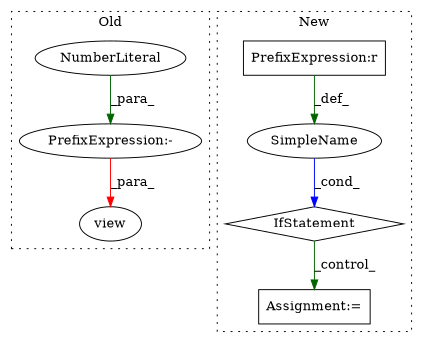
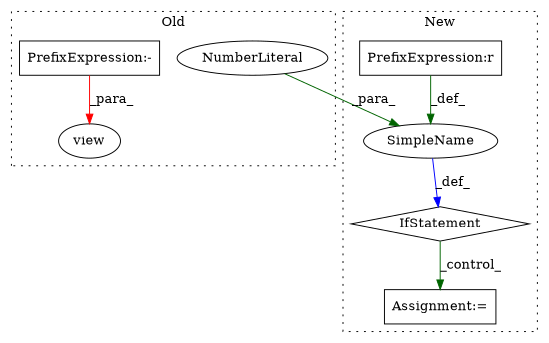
edge "NumberLiteral" -> "PrefixExpression:-": now "NumberLiteral" -> "SimpleName"
node "PrefixExpression:-": shape ellipse -> box
edge "SimpleName" -> "IfStatement": label "_cond_" -> "_def_"
